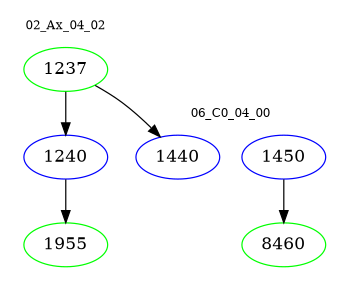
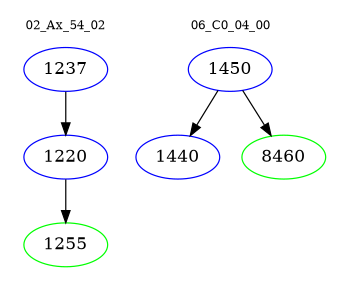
cluster "02_Ax_04_02": label "02_Ax_04_02" -> "02_Ax_54_02"
node "1237": color green -> blue
edge "1237" -> "1440": now "1450" -> "1440"
node "1240": label "1240" -> "1220"
node "1955": label "1955" -> "1255"
